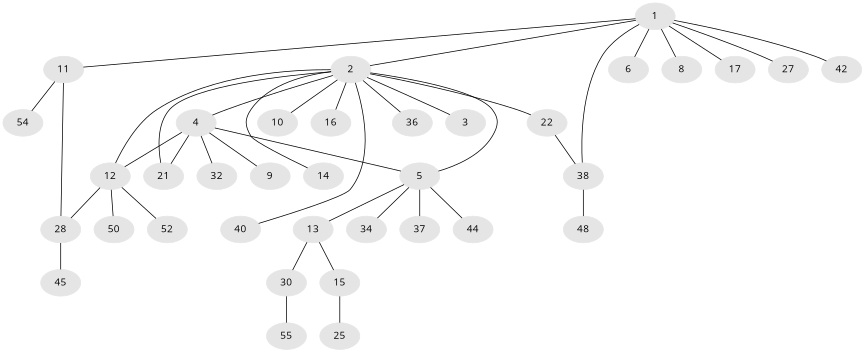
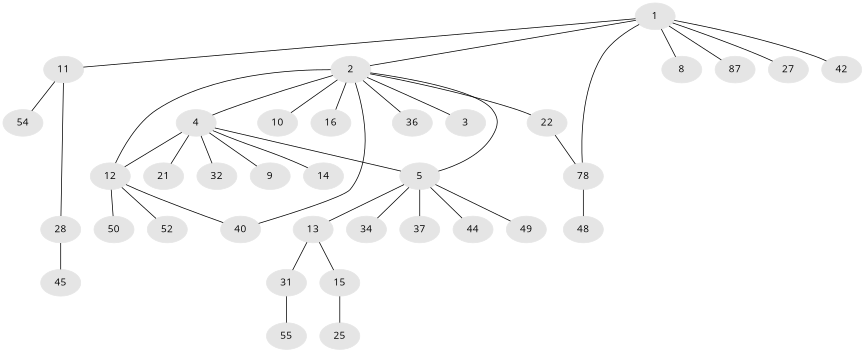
node "6": removed
node "17": label "17" -> "87"
edge "2" -- "21": removed
edge "2" -- "14": now "4" -- "14"
node "38": label "38" -> "78"
edge "12" -- "28": now "12" -- "40"
node "49": added
node "30": label "30" -> "31"
